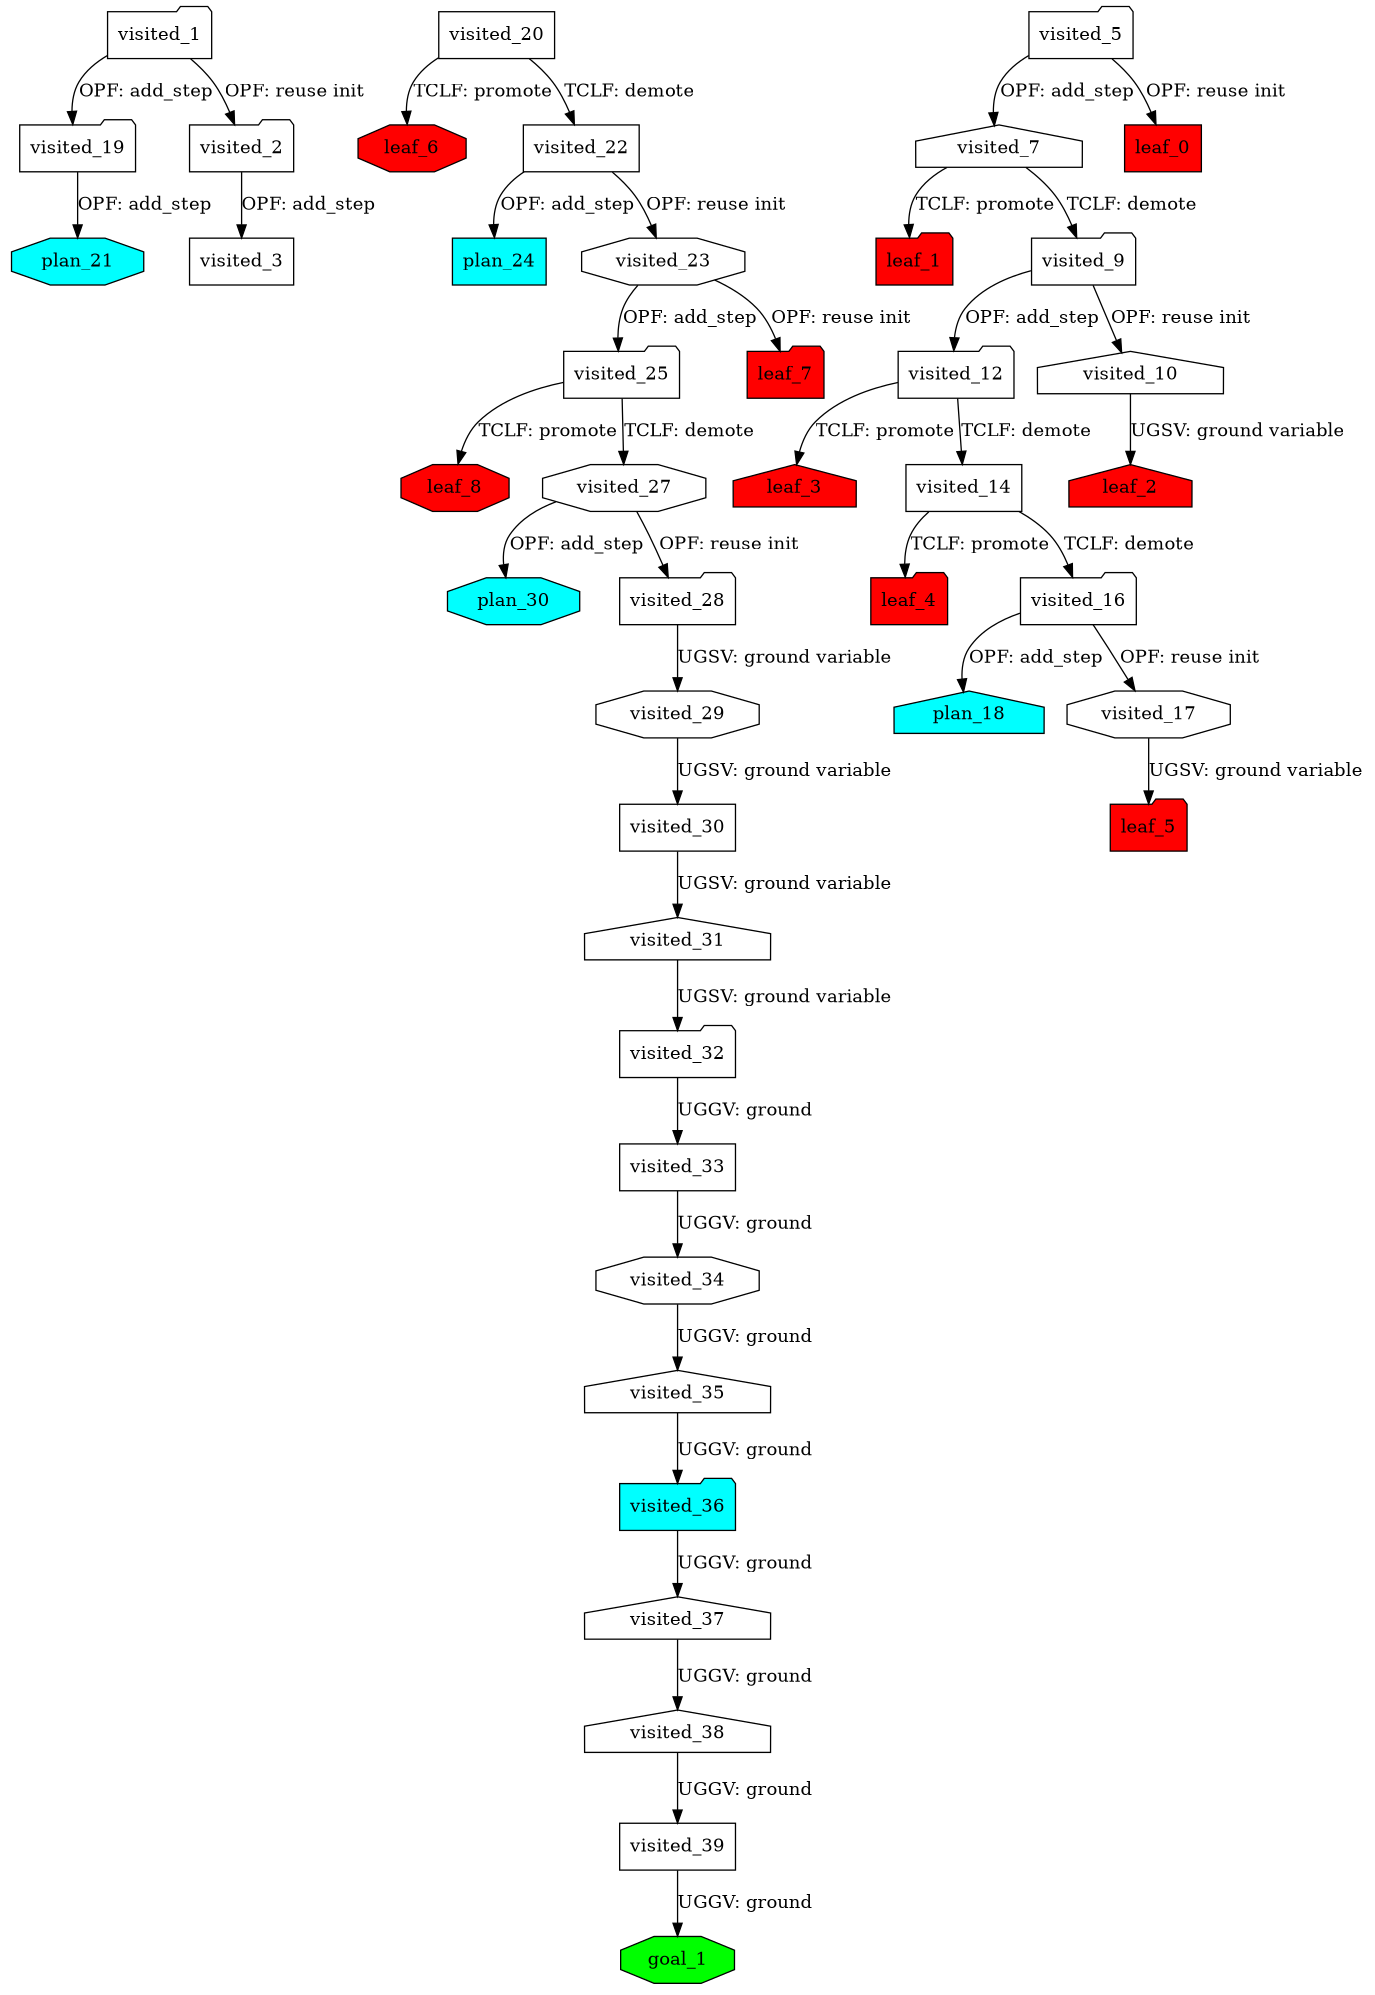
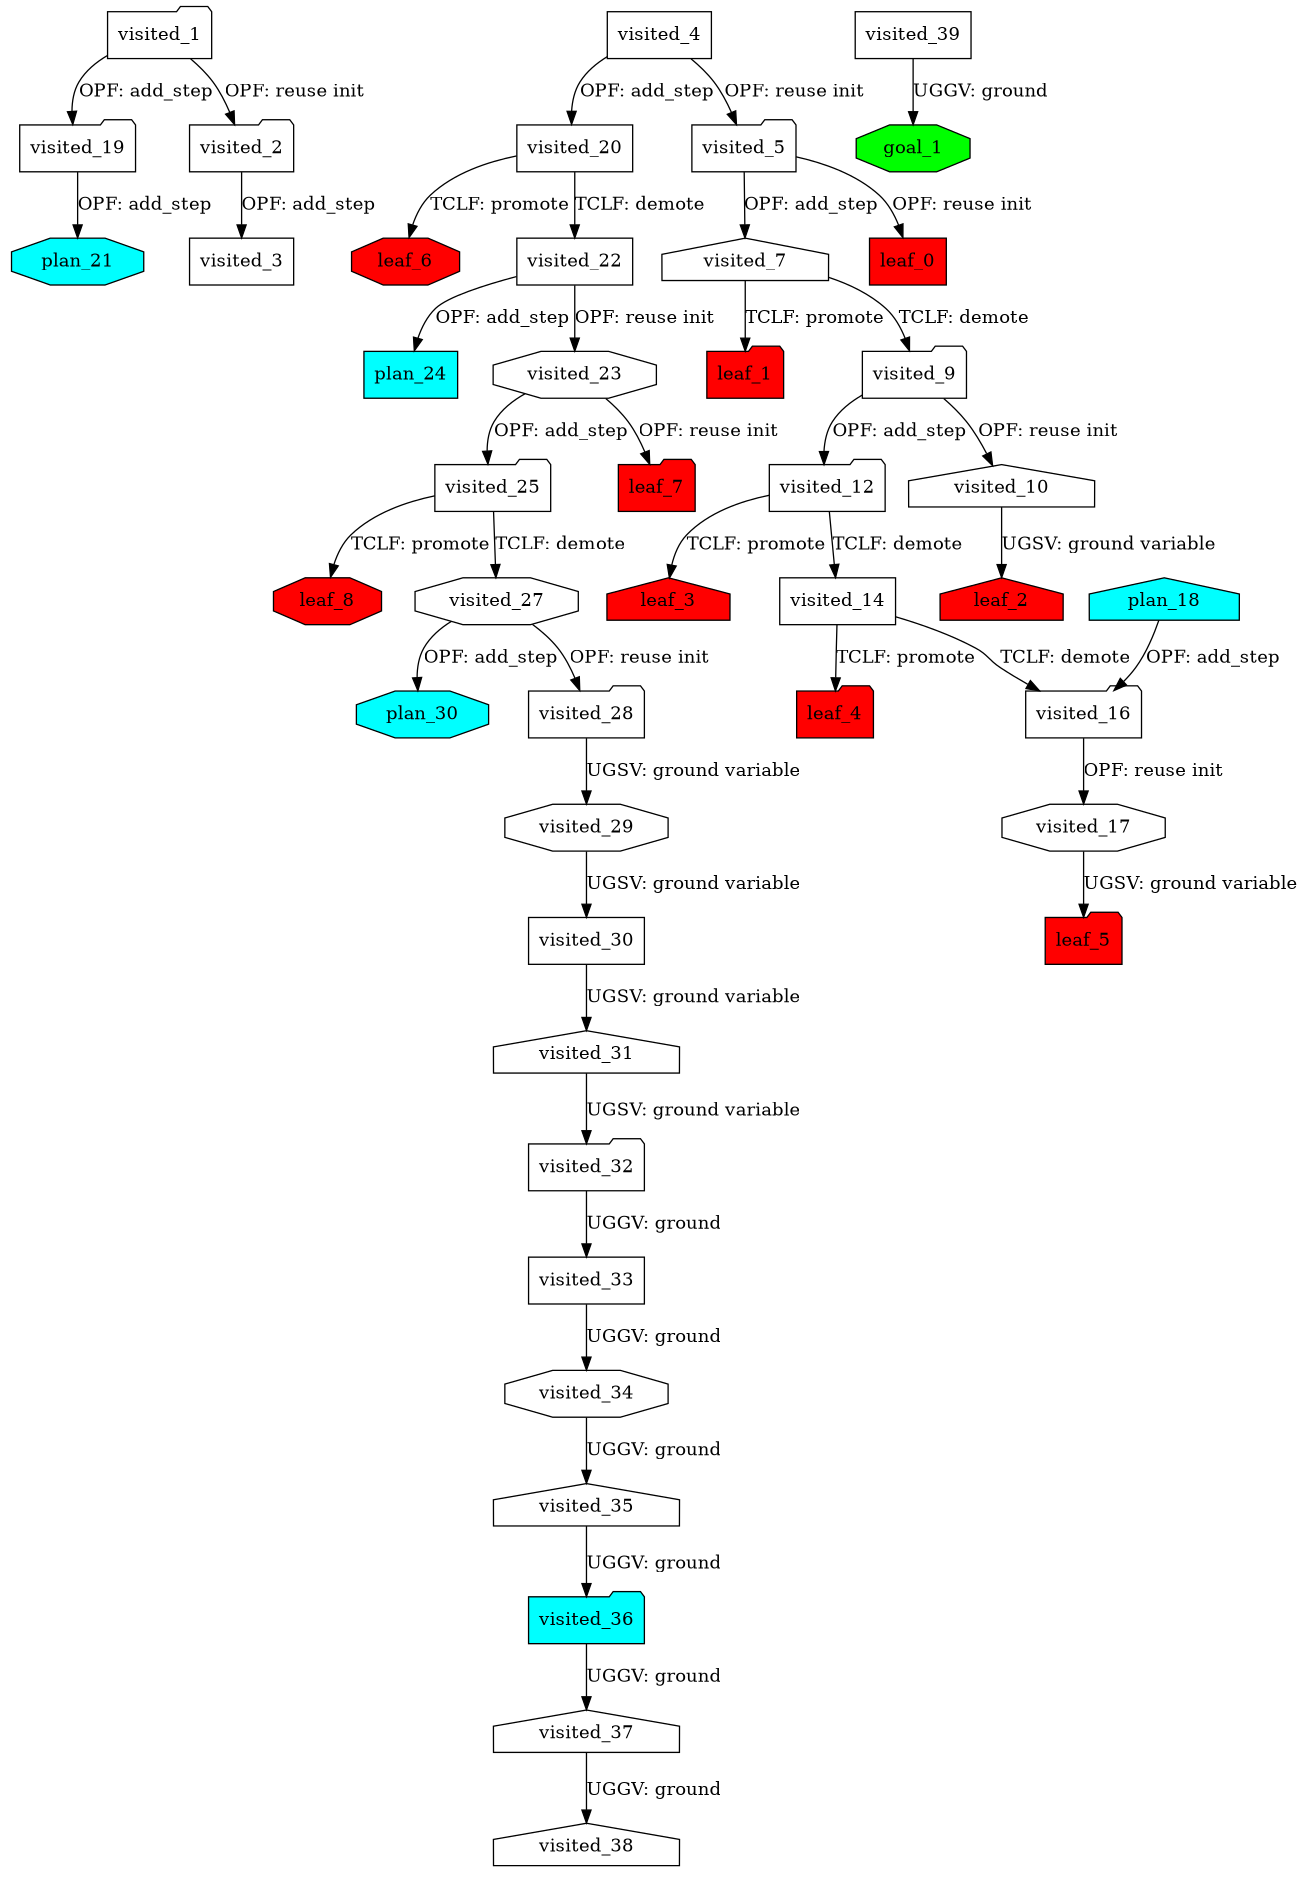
node "visited_4": added
edge "visited_16" -> "plan_18": reversed
edge "visited_38" -> "visited_39": removed, label "UGGV: ground"
